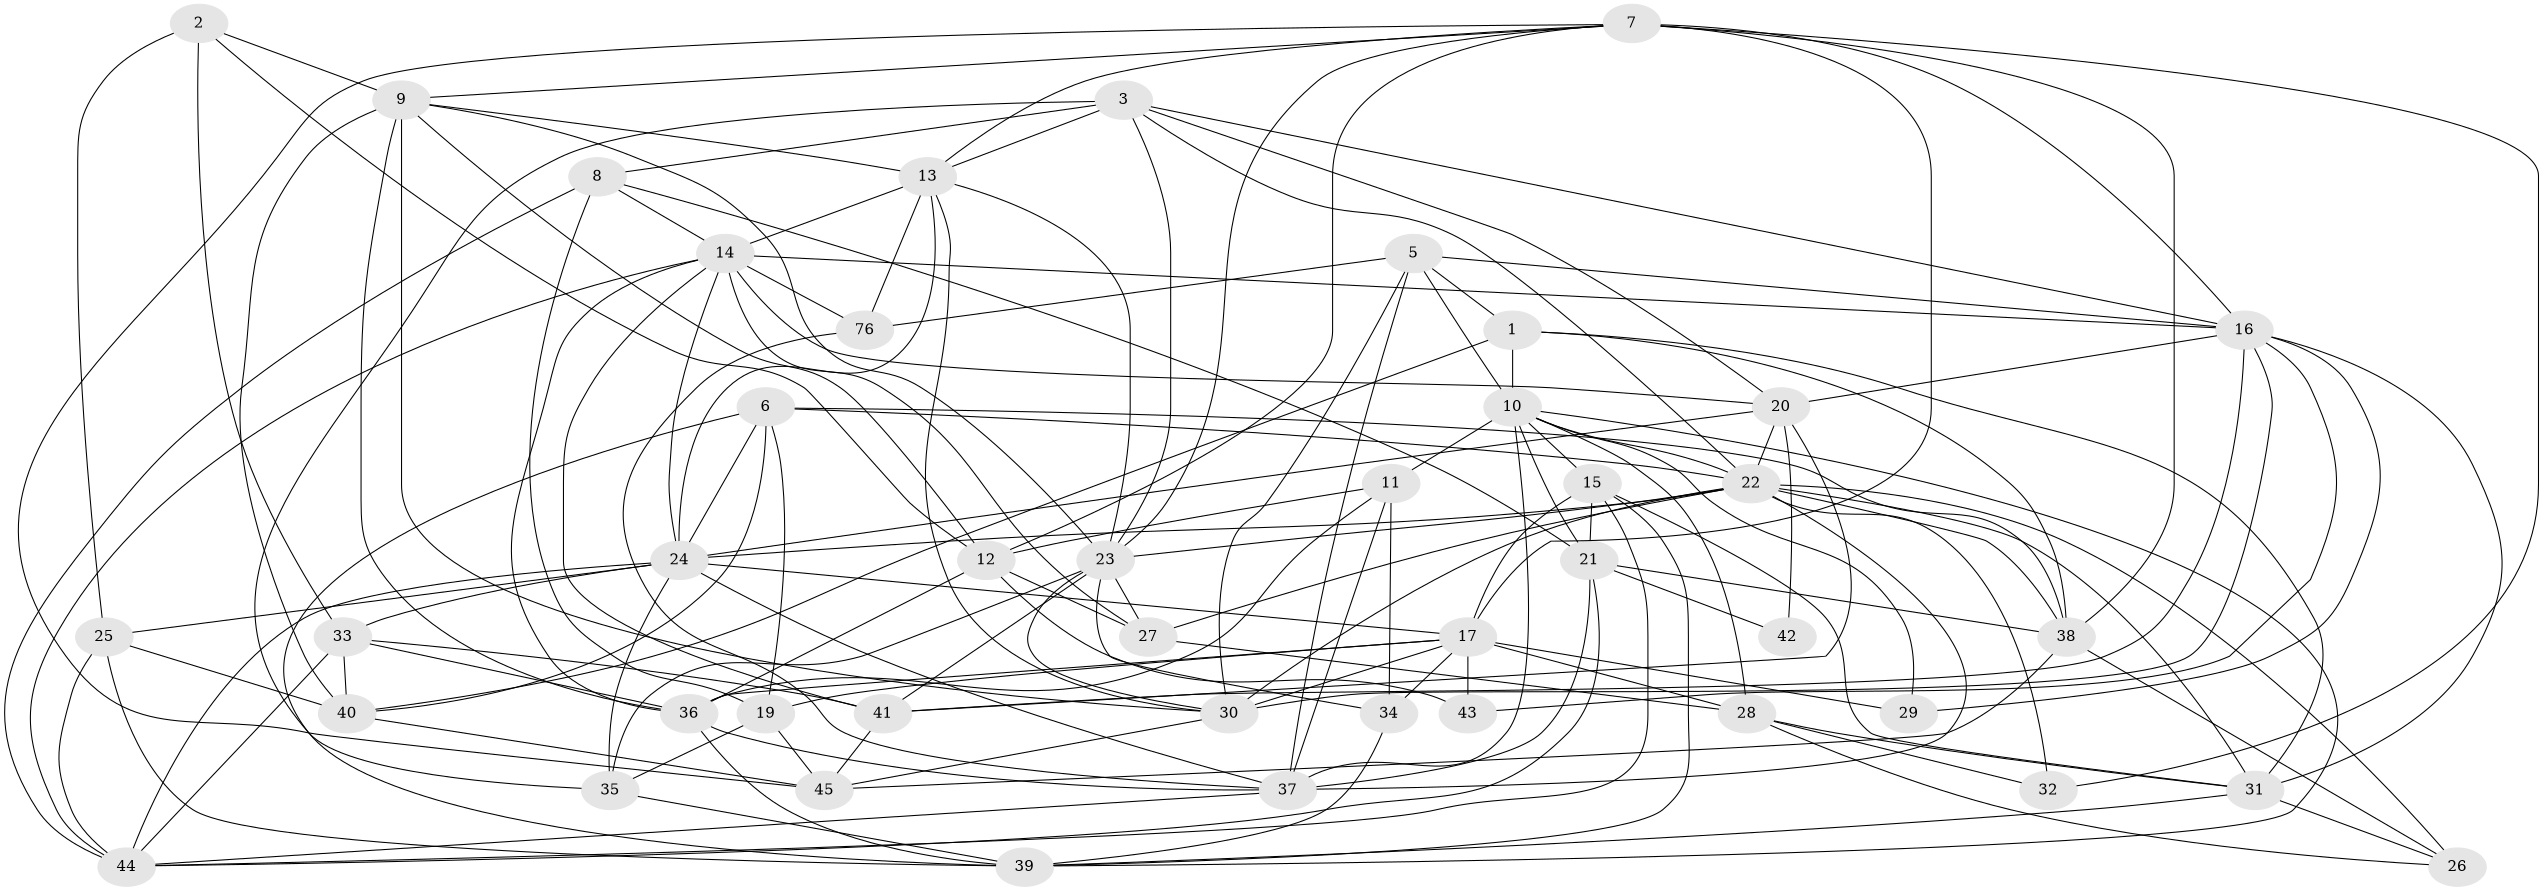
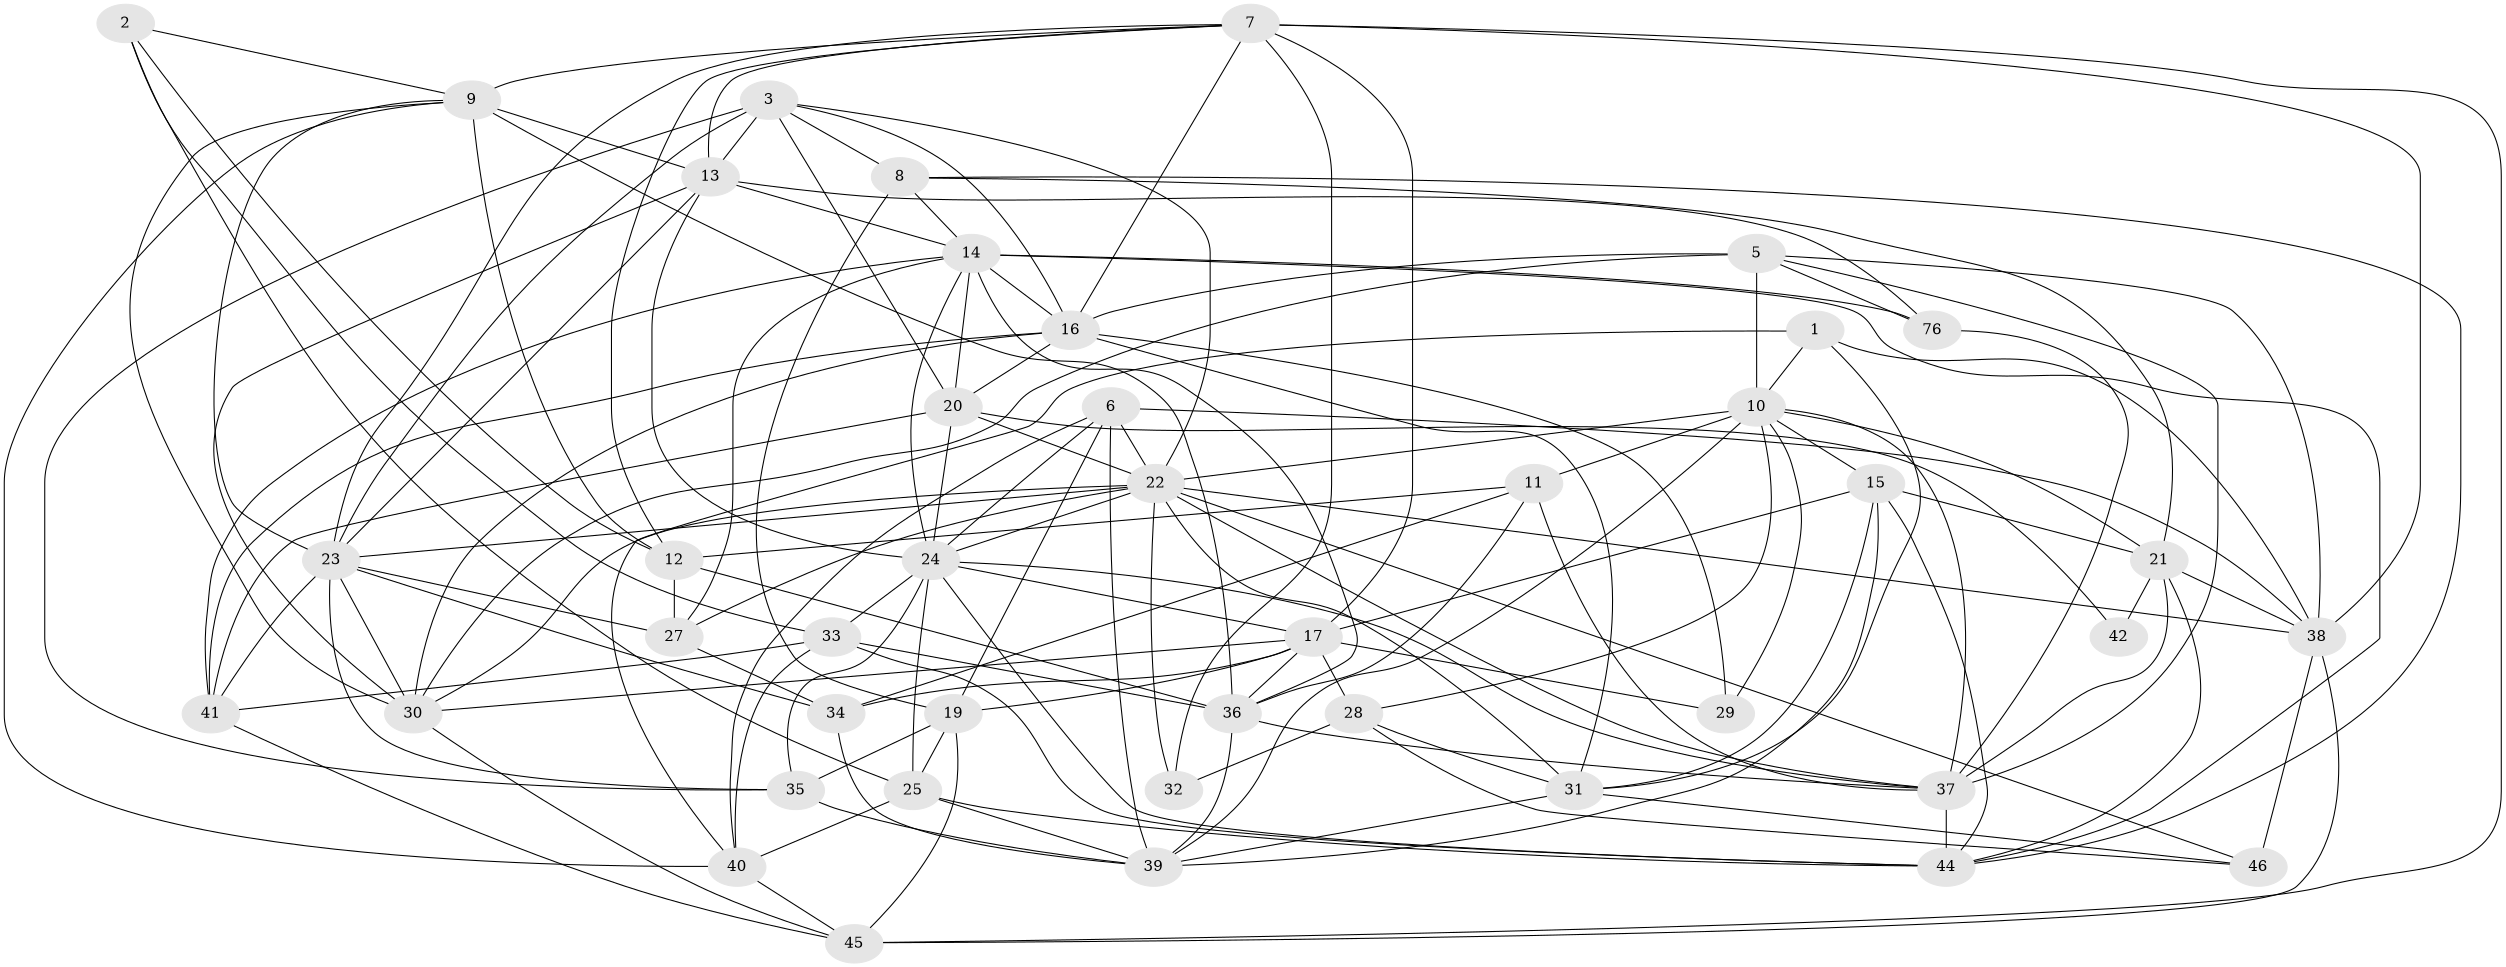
edge "5" -- "1": now "5" -- "38"
edge "27" -- "28": now "27" -- "34"
node "43": removed
edge "19" -- "25": added
node "26": label "26" -> "46"
